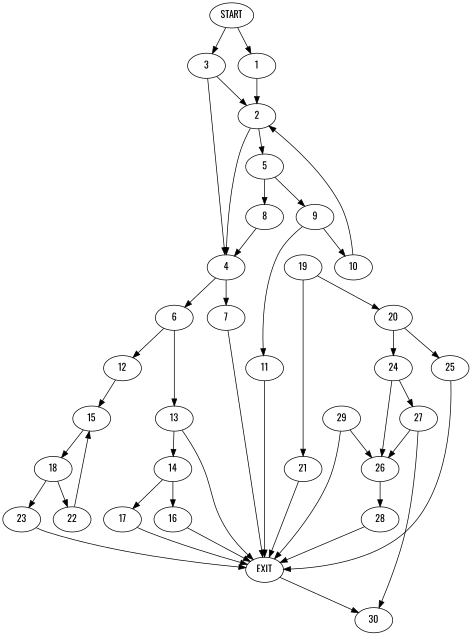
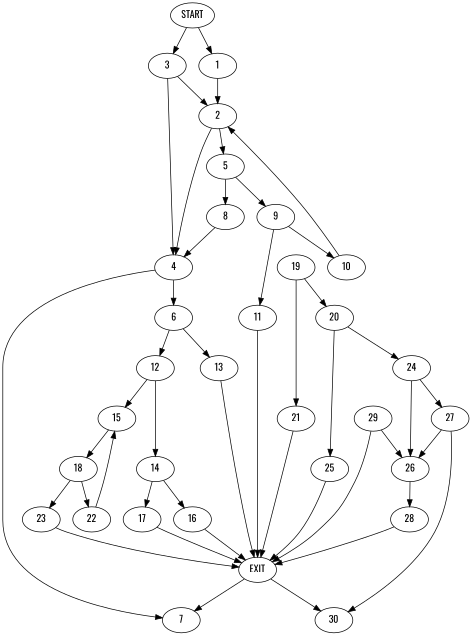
edge "13" -> "14": now "12" -> "14"
edge "7" -> "EXIT": reversed
